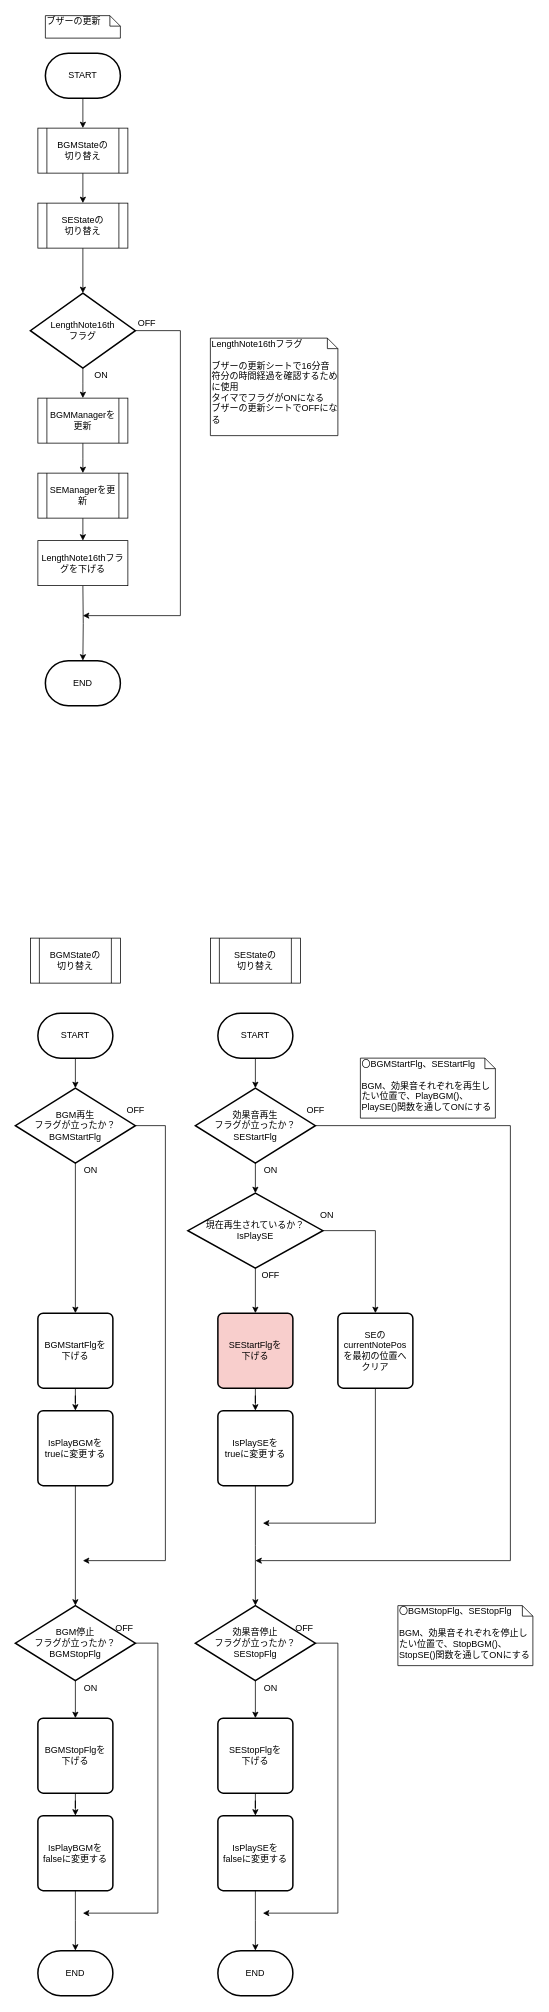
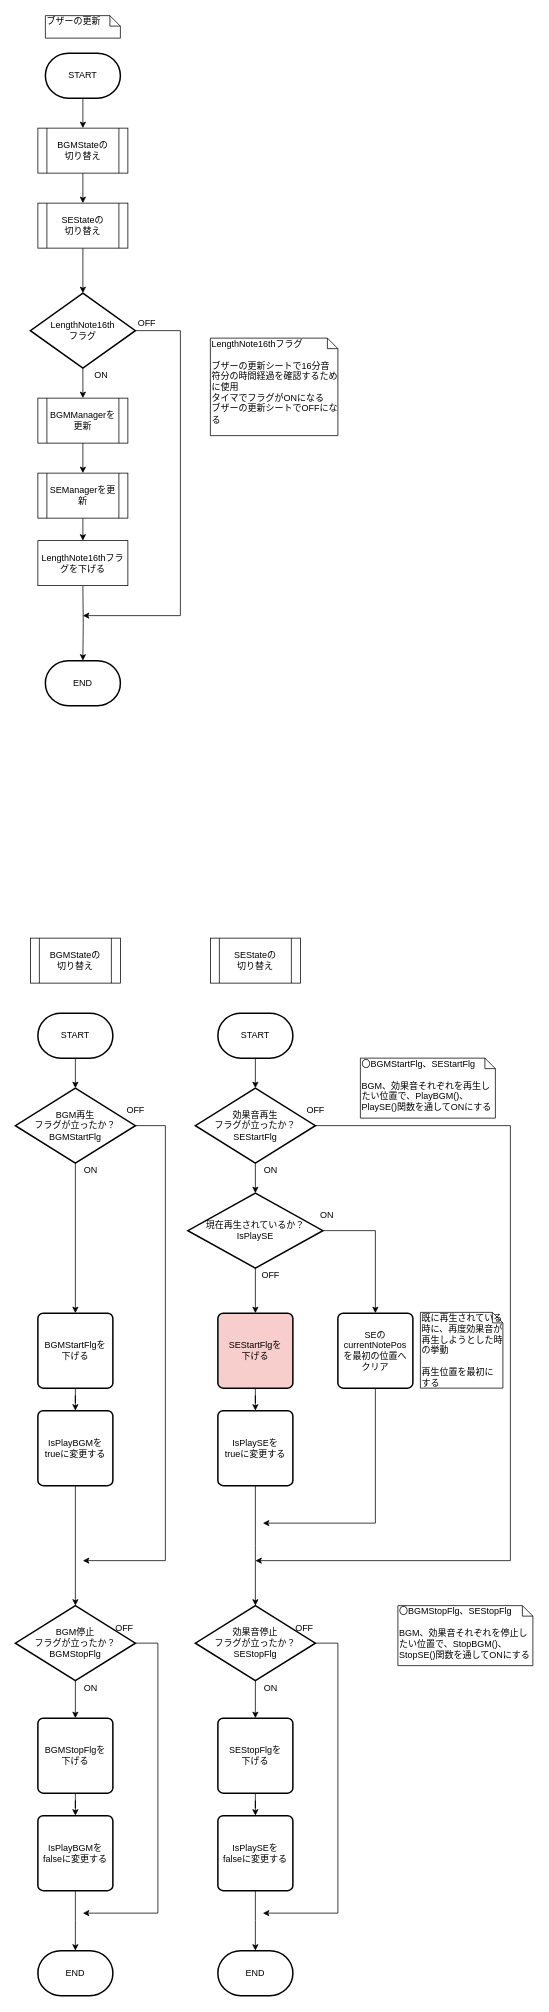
node "既に再生されている時に、再度効果音が再生しようとした時の挙動 再生位置を最初にする": added
